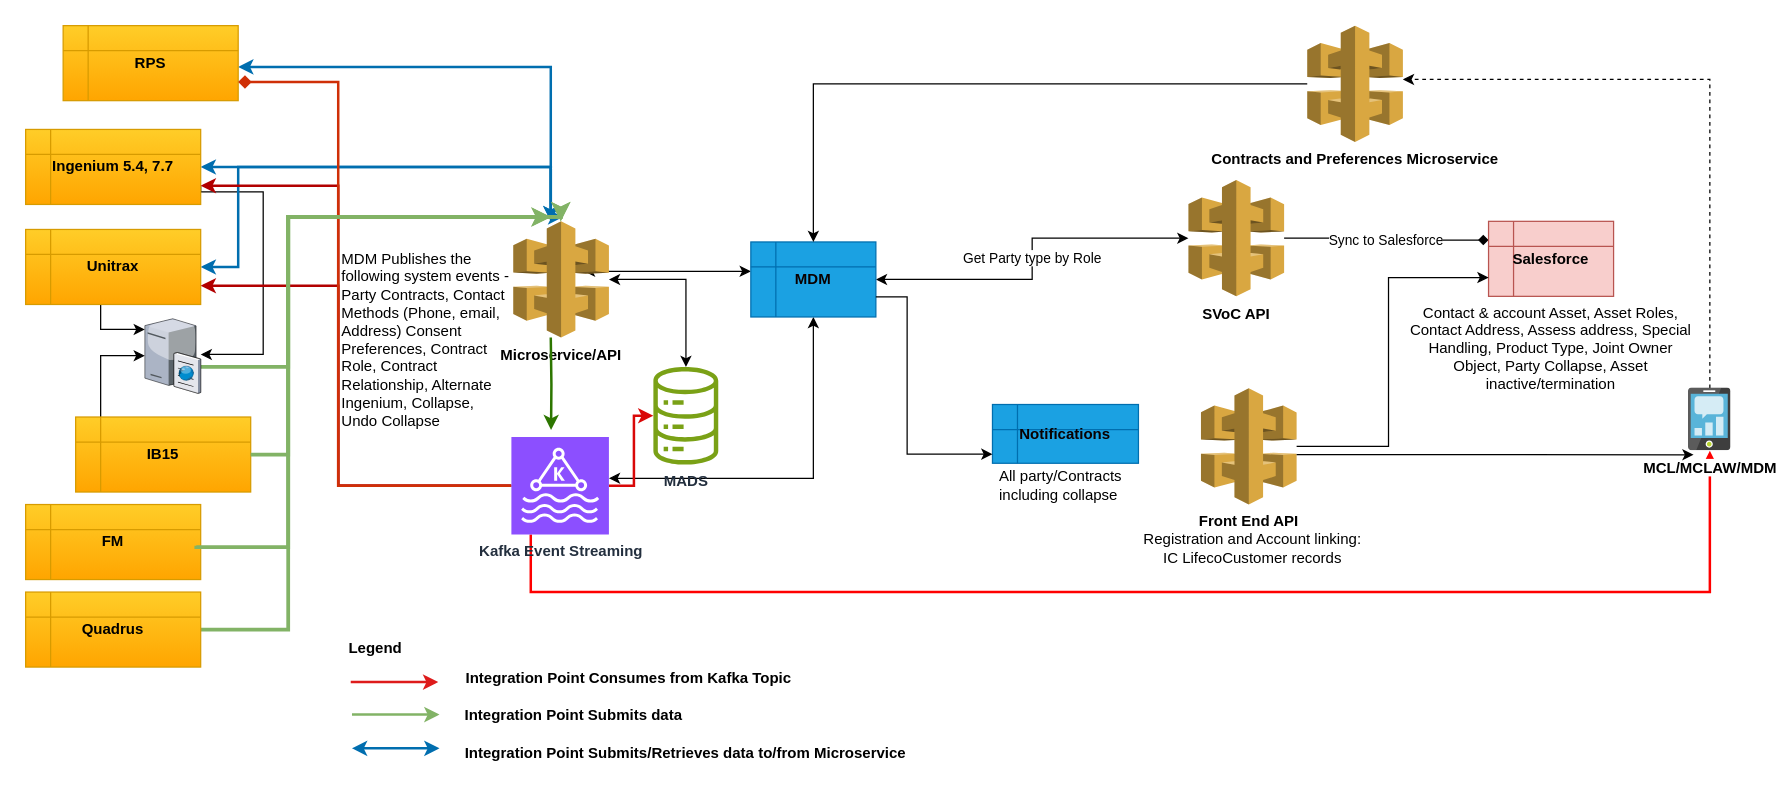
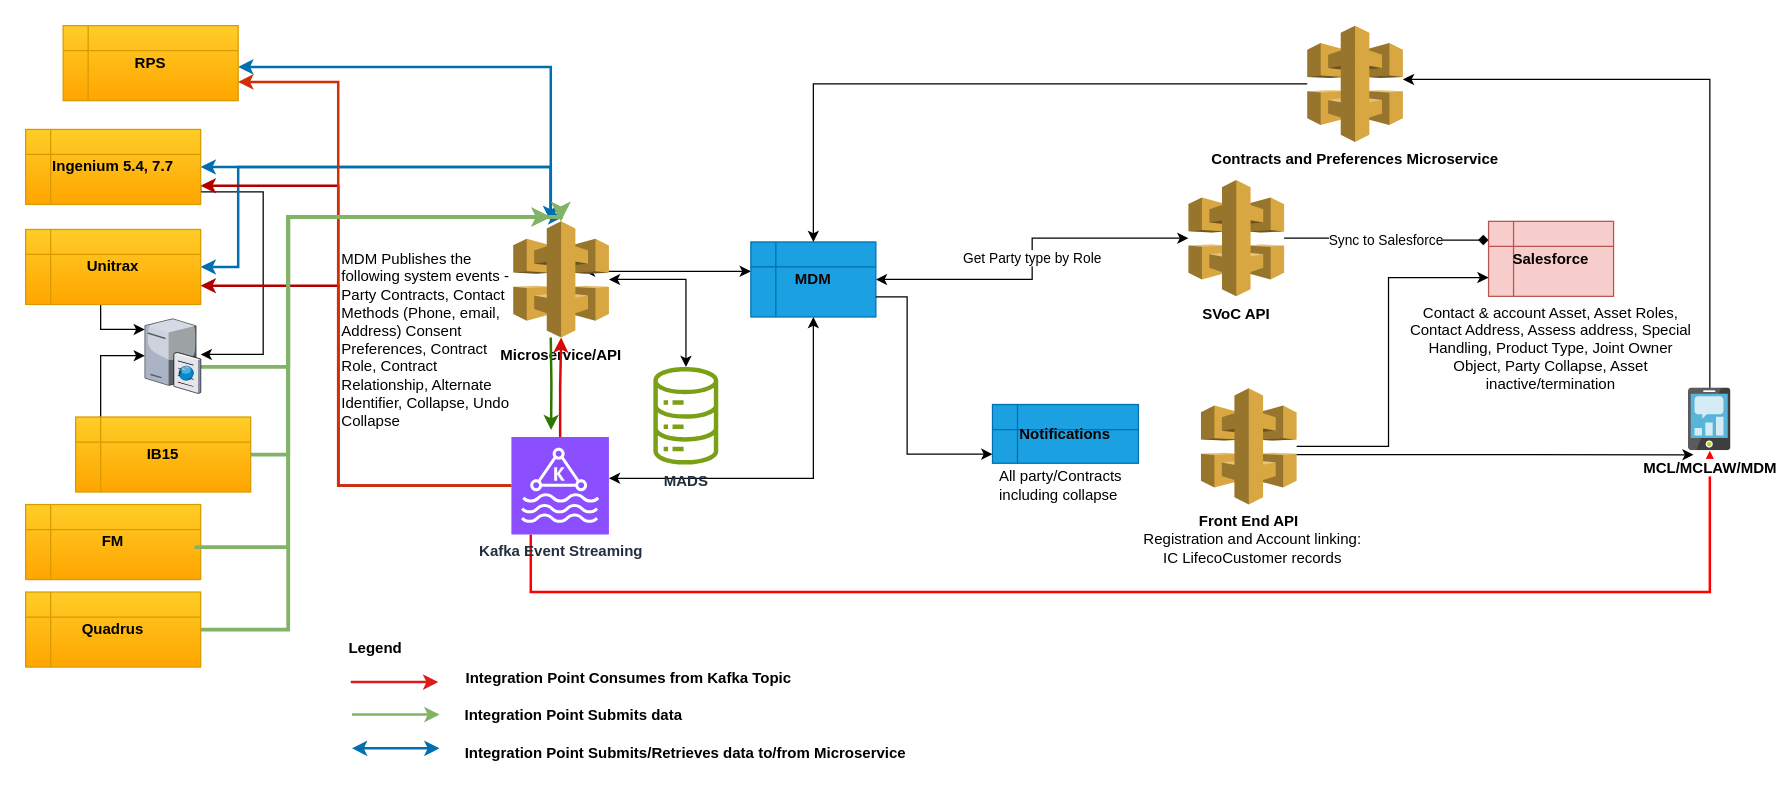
edge "Kafka Event Streaming" -> "RPS": arrowhead diamond -> classic
edge "MCL/MCLAW/MDM" -> "Contracts and Preferences Microservice": style dashed -> solid
node "MDM Publishes the following system events - Party Contracts, Contact Methods (Phone, email, Address) Consent Preferences, Contract Role, Contract Relationship, Alternate Ingenium, Collapse, Undo Collapse": label "MDM Publishes the following system events - Party Contracts, Contact Methods (Phone, email, Address) Consent Preferences, Contract Role, Contract Relationship, Alternate Ingenium, Collapse, Undo Collapse" -> "MDM Publishes the following system events - Party Contracts, Contact Methods (Phone, email, Address) Consent Preferences, Contract Role, Contract Relationship, Alternate Identifier, Collapse, Undo Collapse"
edge "Kafka Event Streaming" -> "MADS": now "Kafka Event Streaming" -> "Microservice/API"
